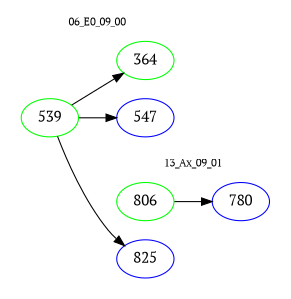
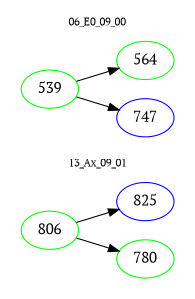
node "364": label "364" -> "564"
node "547": label "547" -> "747"
edge "539" -> "825": now "806" -> "825"
node "780": color blue -> green
